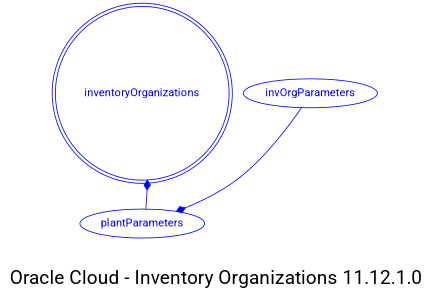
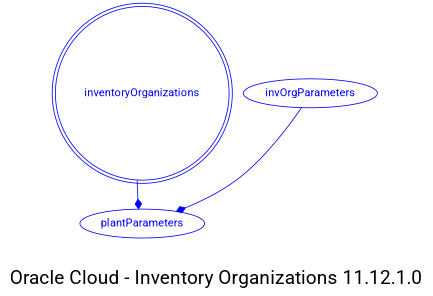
edge "plantParameters" -> "inventoryOrganizations": reversed
